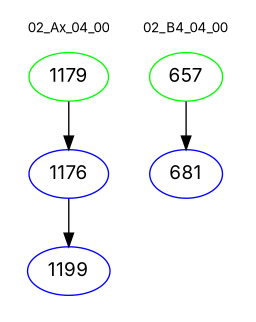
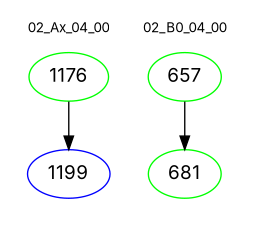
cluster "02_B4_04_00": label "02_B4_04_00" -> "02_B0_04_00"
node "1179": removed
node "1176": color blue -> green
node "681": color blue -> green
